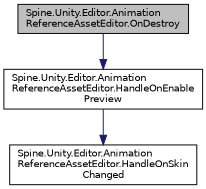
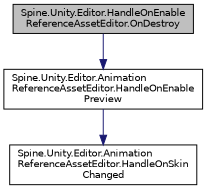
node "Spine.Unity.Editor.Animation ReferenceAssetEditor.OnDestroy": label "Spine.Unity.Editor.Animation ReferenceAssetEditor.OnDestroy" -> "Spine.Unity.Editor.HandleOnEnable ReferenceAssetEditor.OnDestroy"
